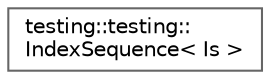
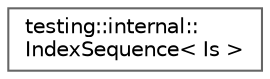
node "testing::testing:: IndexSequence< Is >": label "testing::testing:: IndexSequence< Is >" -> "testing::internal:: IndexSequence< Is >"
